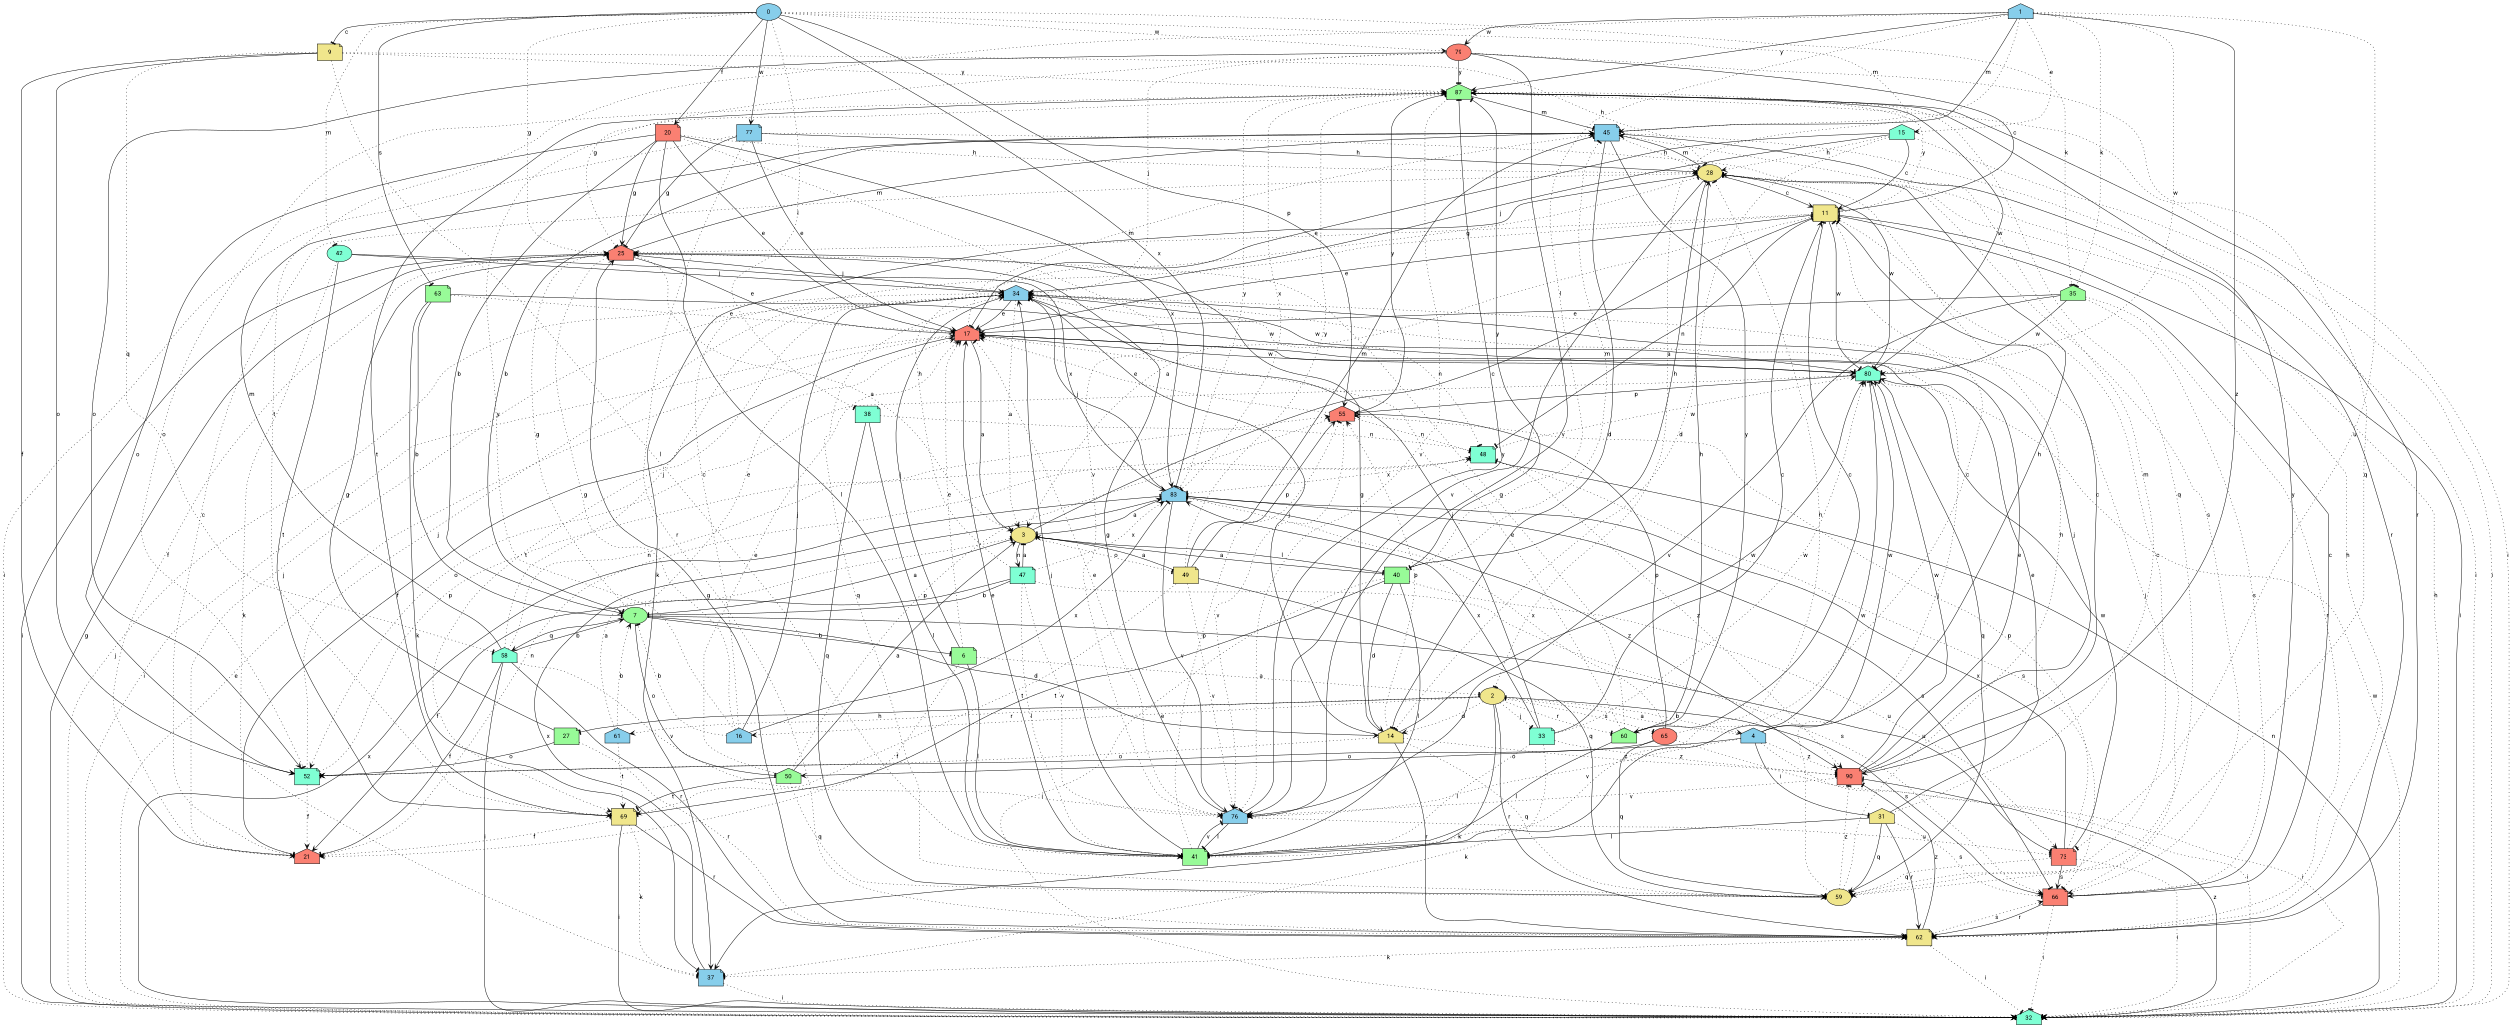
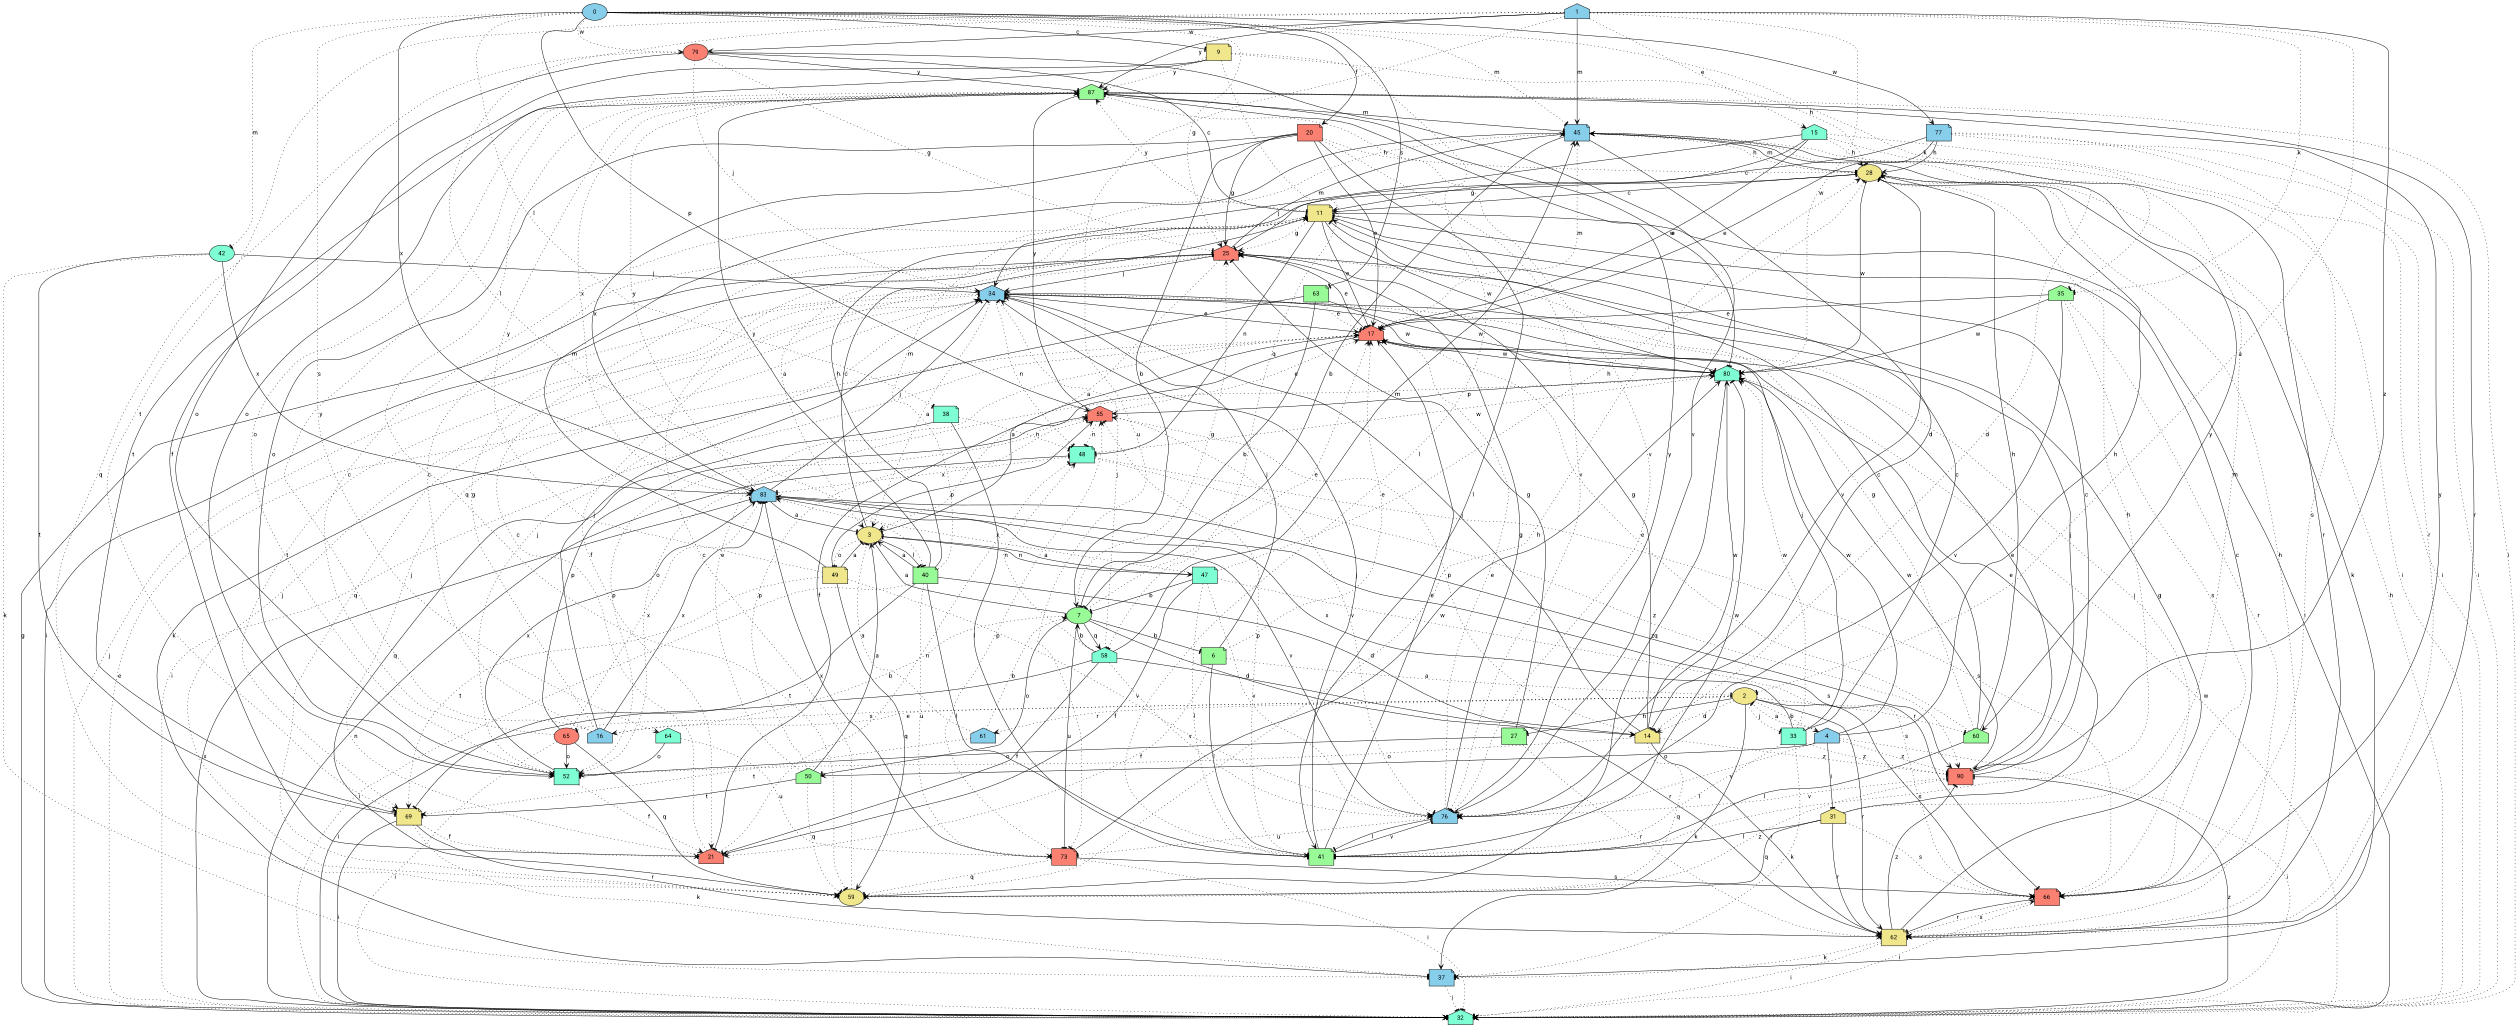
edge "21" -> "28": now "21" -> "11"
edge "37" -> "83": now "52" -> "83"
node "64": added
